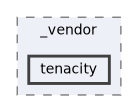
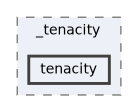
cluster "_vendor": label "_vendor" -> "_tenacity"
